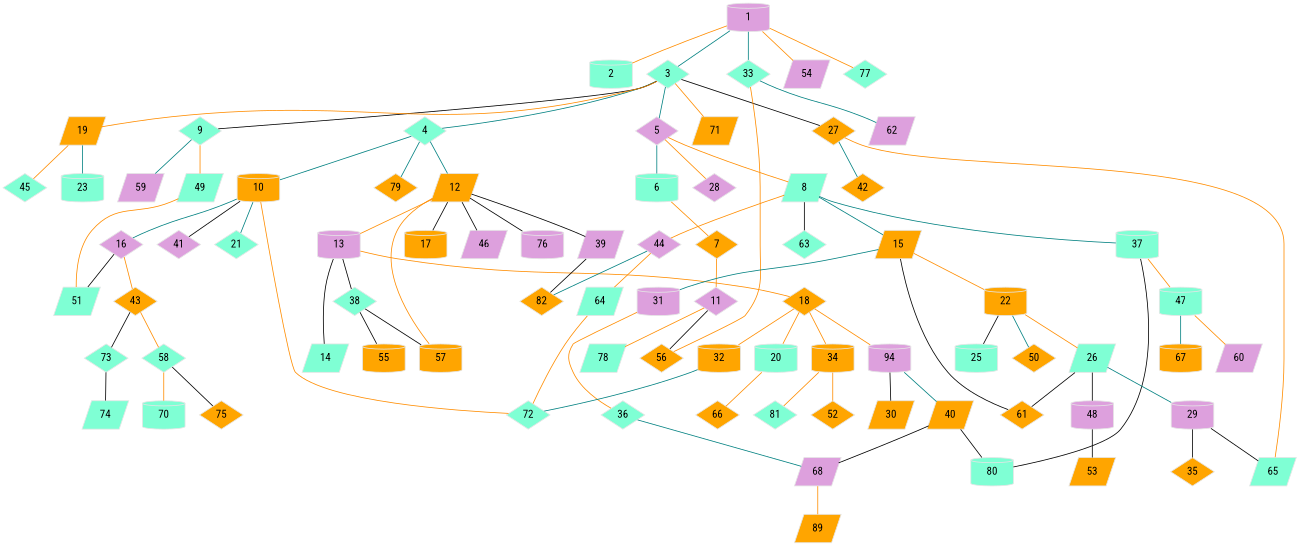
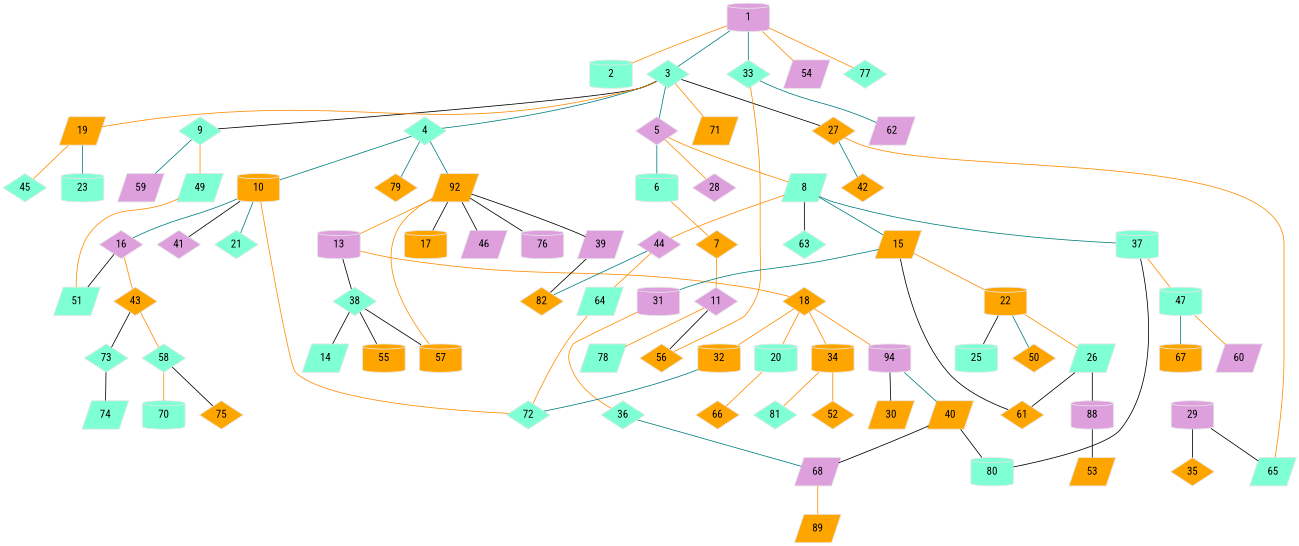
node "12": label "12" -> "92"
edge "13" -- "14": now "38" -- "14"
edge "26" -- "29": removed
node "48": label "48" -> "88"
